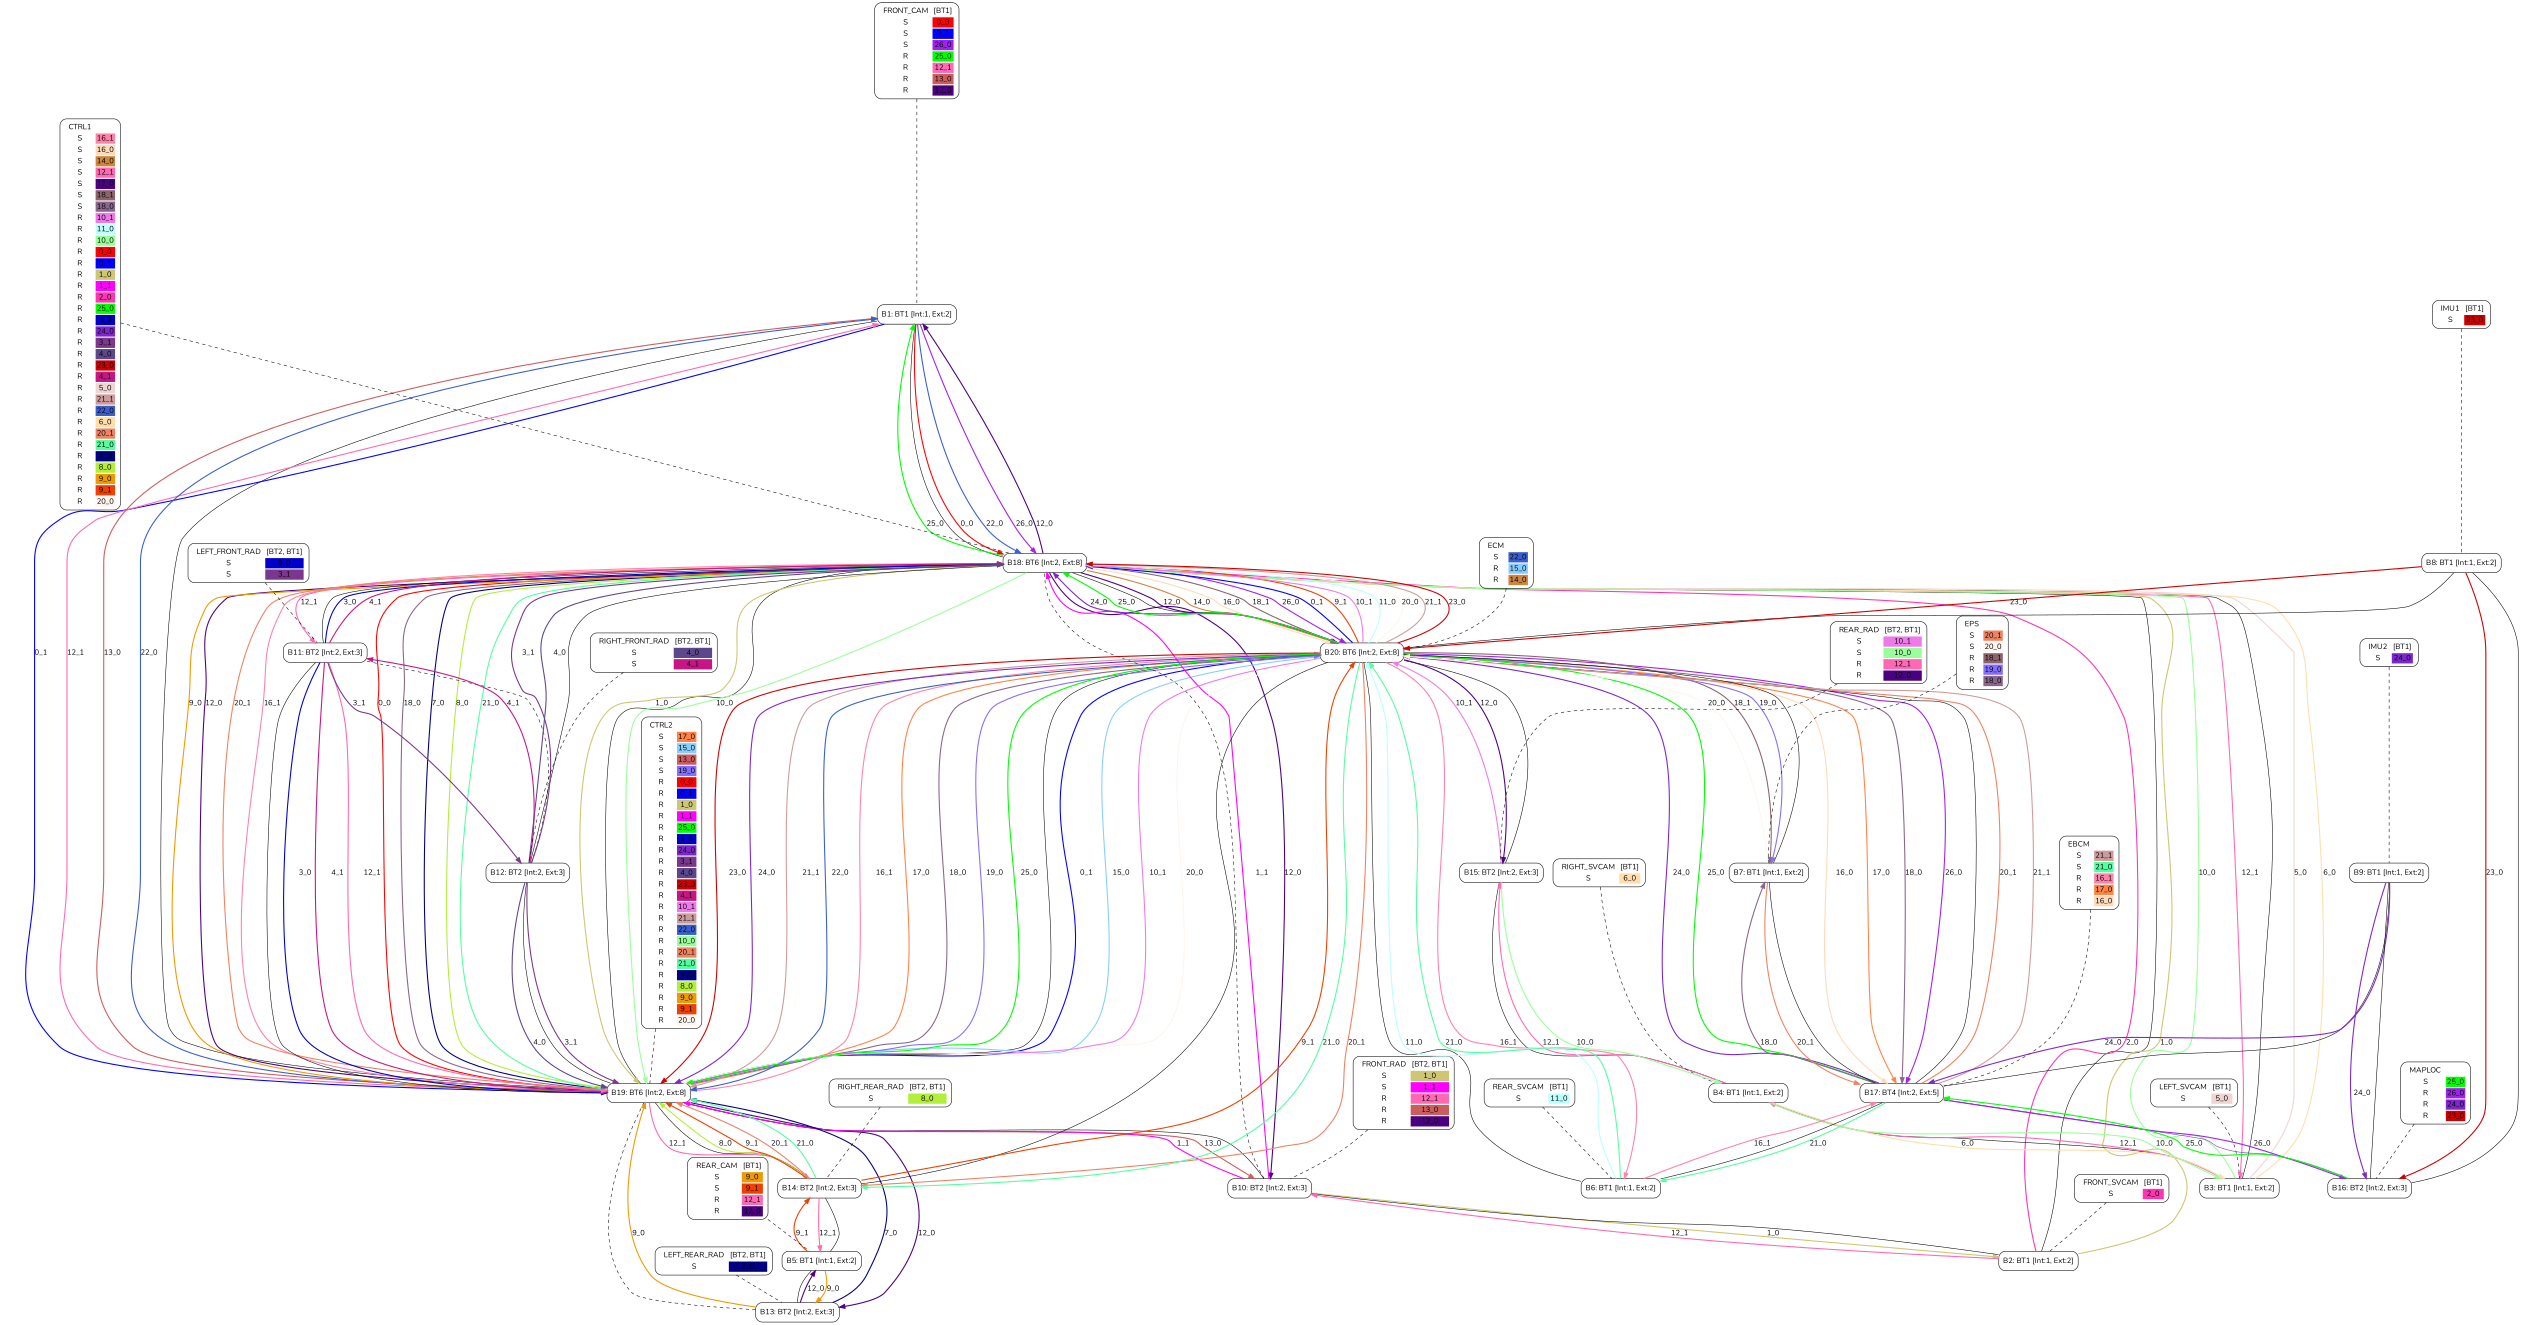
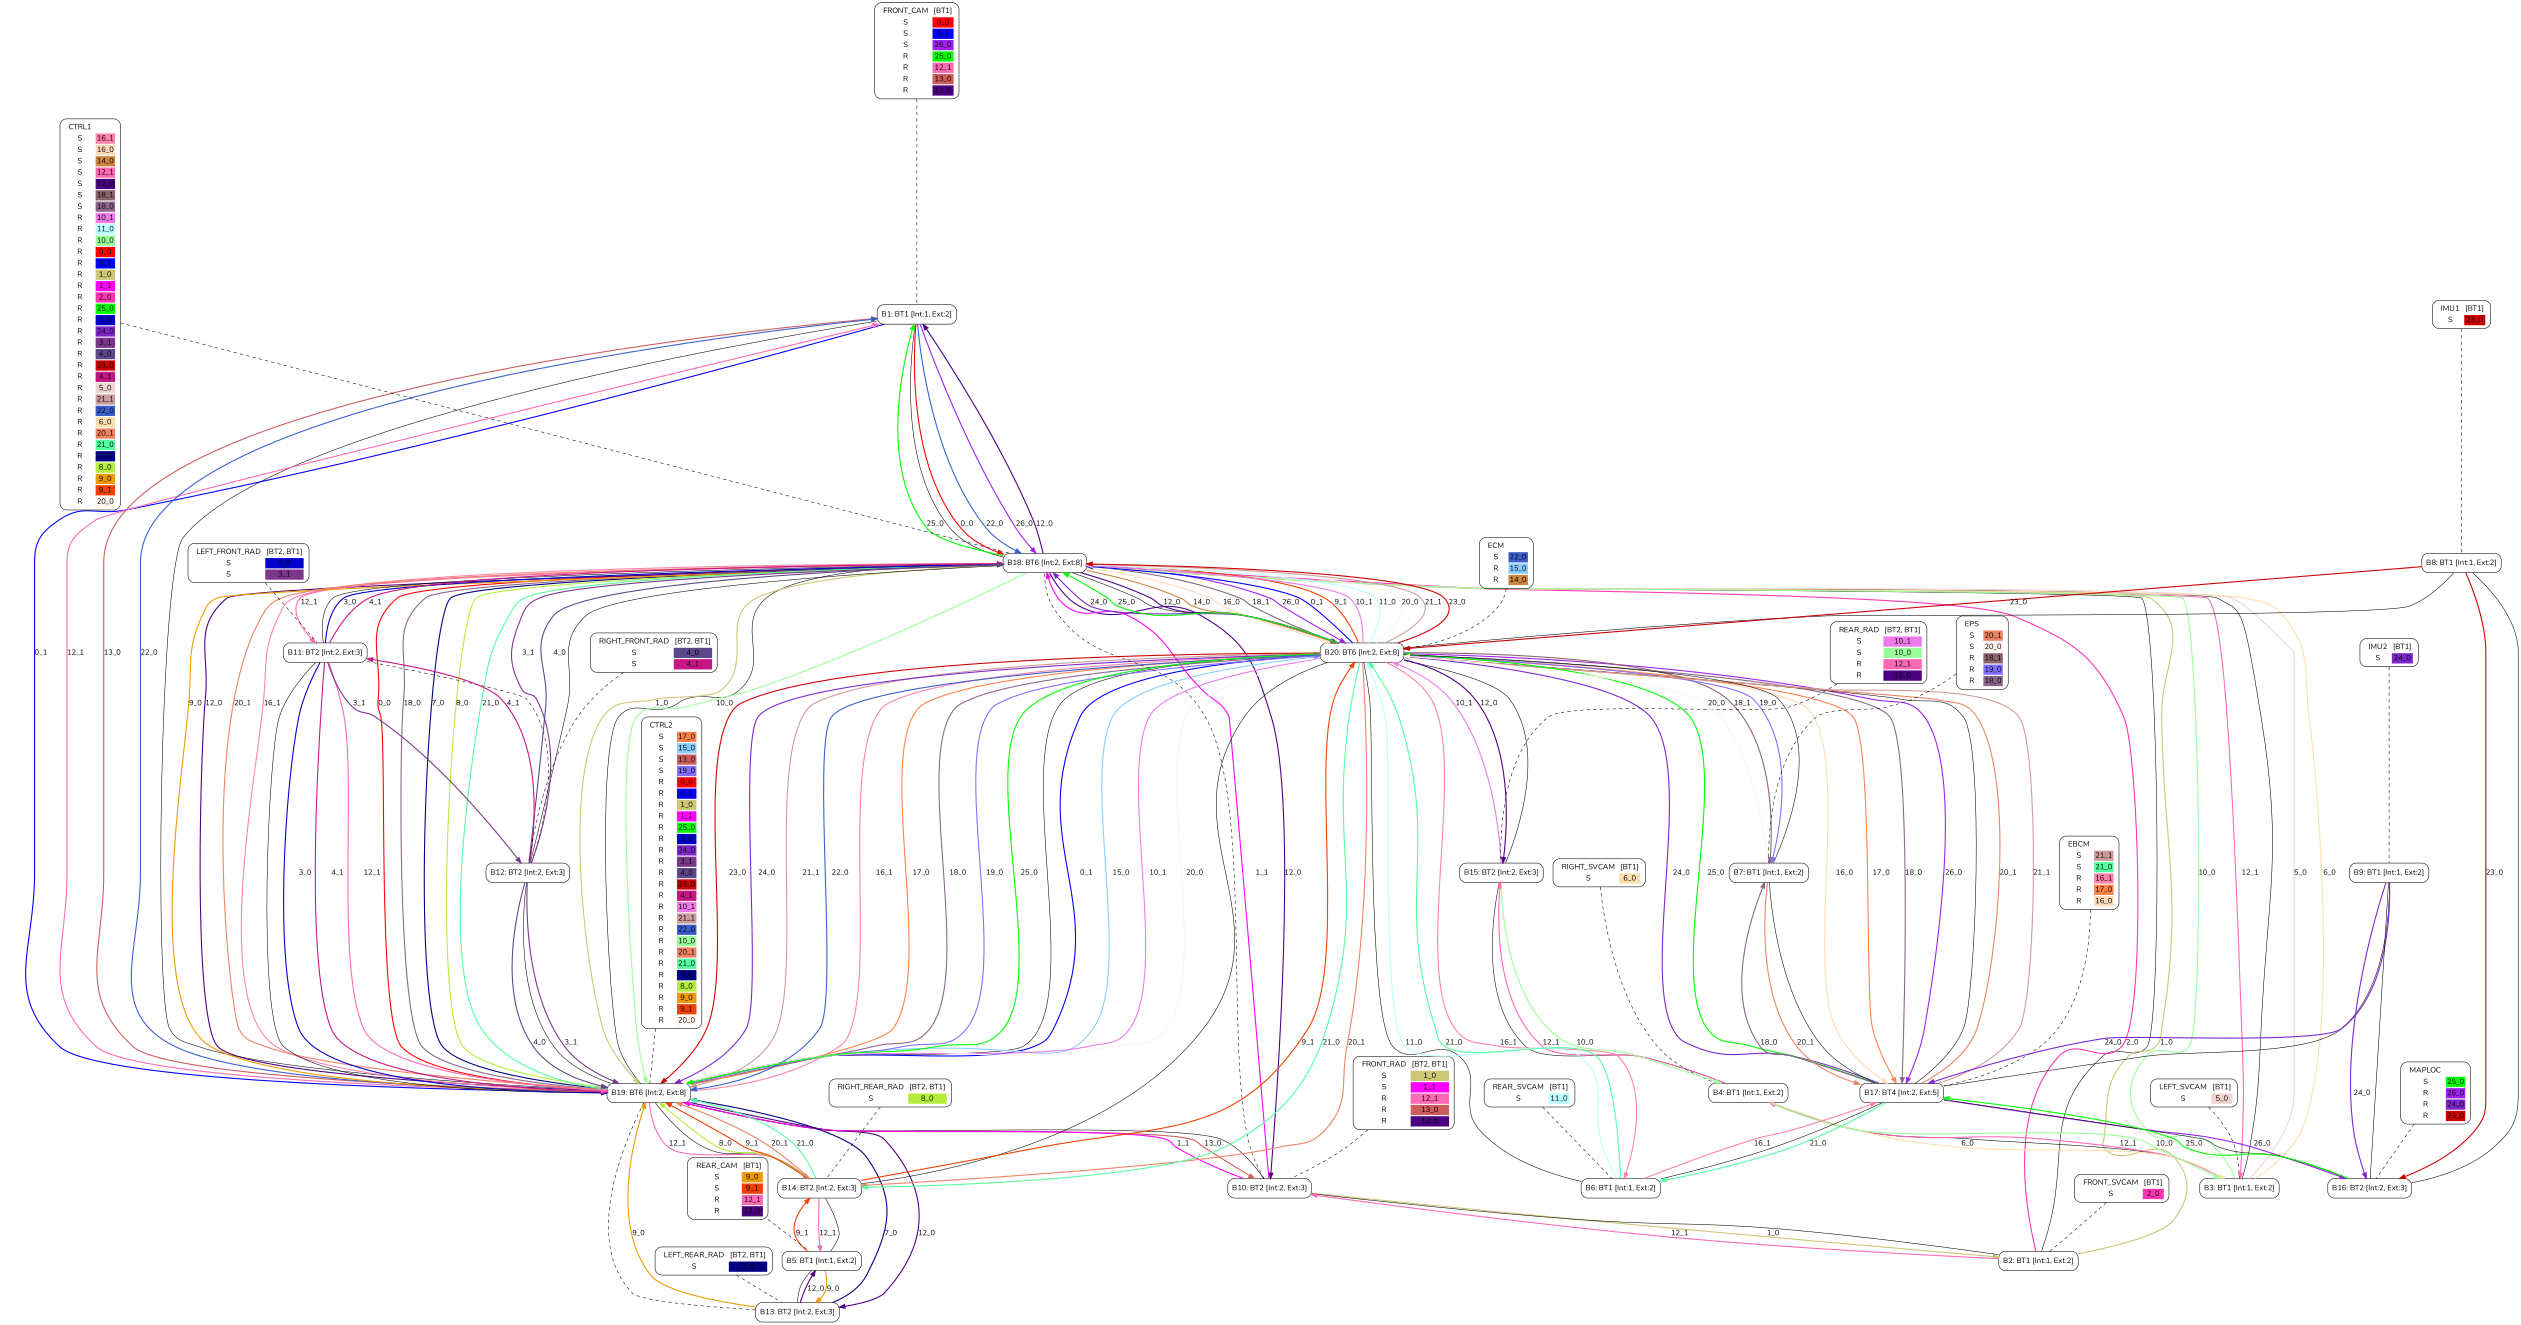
edge "B17: BT4 [Int:2, Ext:5]" -- "B16: BT2 [Int:2, Ext:3]": color purple3 -> black
